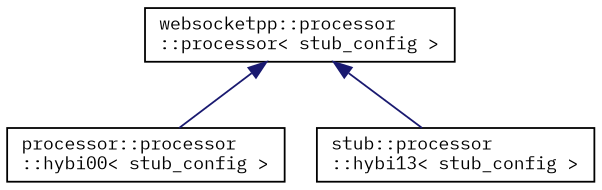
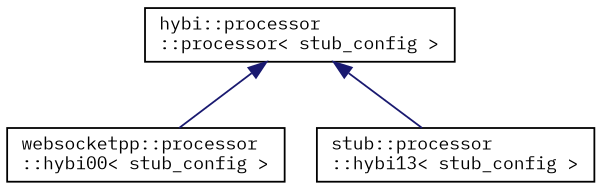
node "websocketpp::processor ::processor< stub_config >": label "websocketpp::processor ::processor< stub_config >" -> "hybi::processor ::processor< stub_config >"
node "processor::processor ::hybi00< stub_config >": label "processor::processor ::hybi00< stub_config >" -> "websocketpp::processor ::hybi00< stub_config >"
